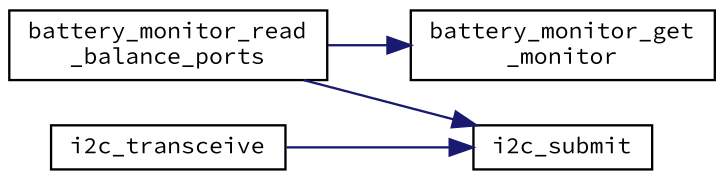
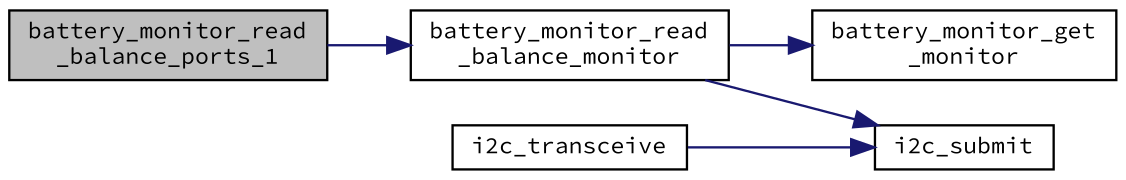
node "battery_monitor_read _balance_ports_1": added
node "battery_monitor_read _balance_ports": label "battery_monitor_read _balance_ports" -> "battery_monitor_read _balance_monitor"
